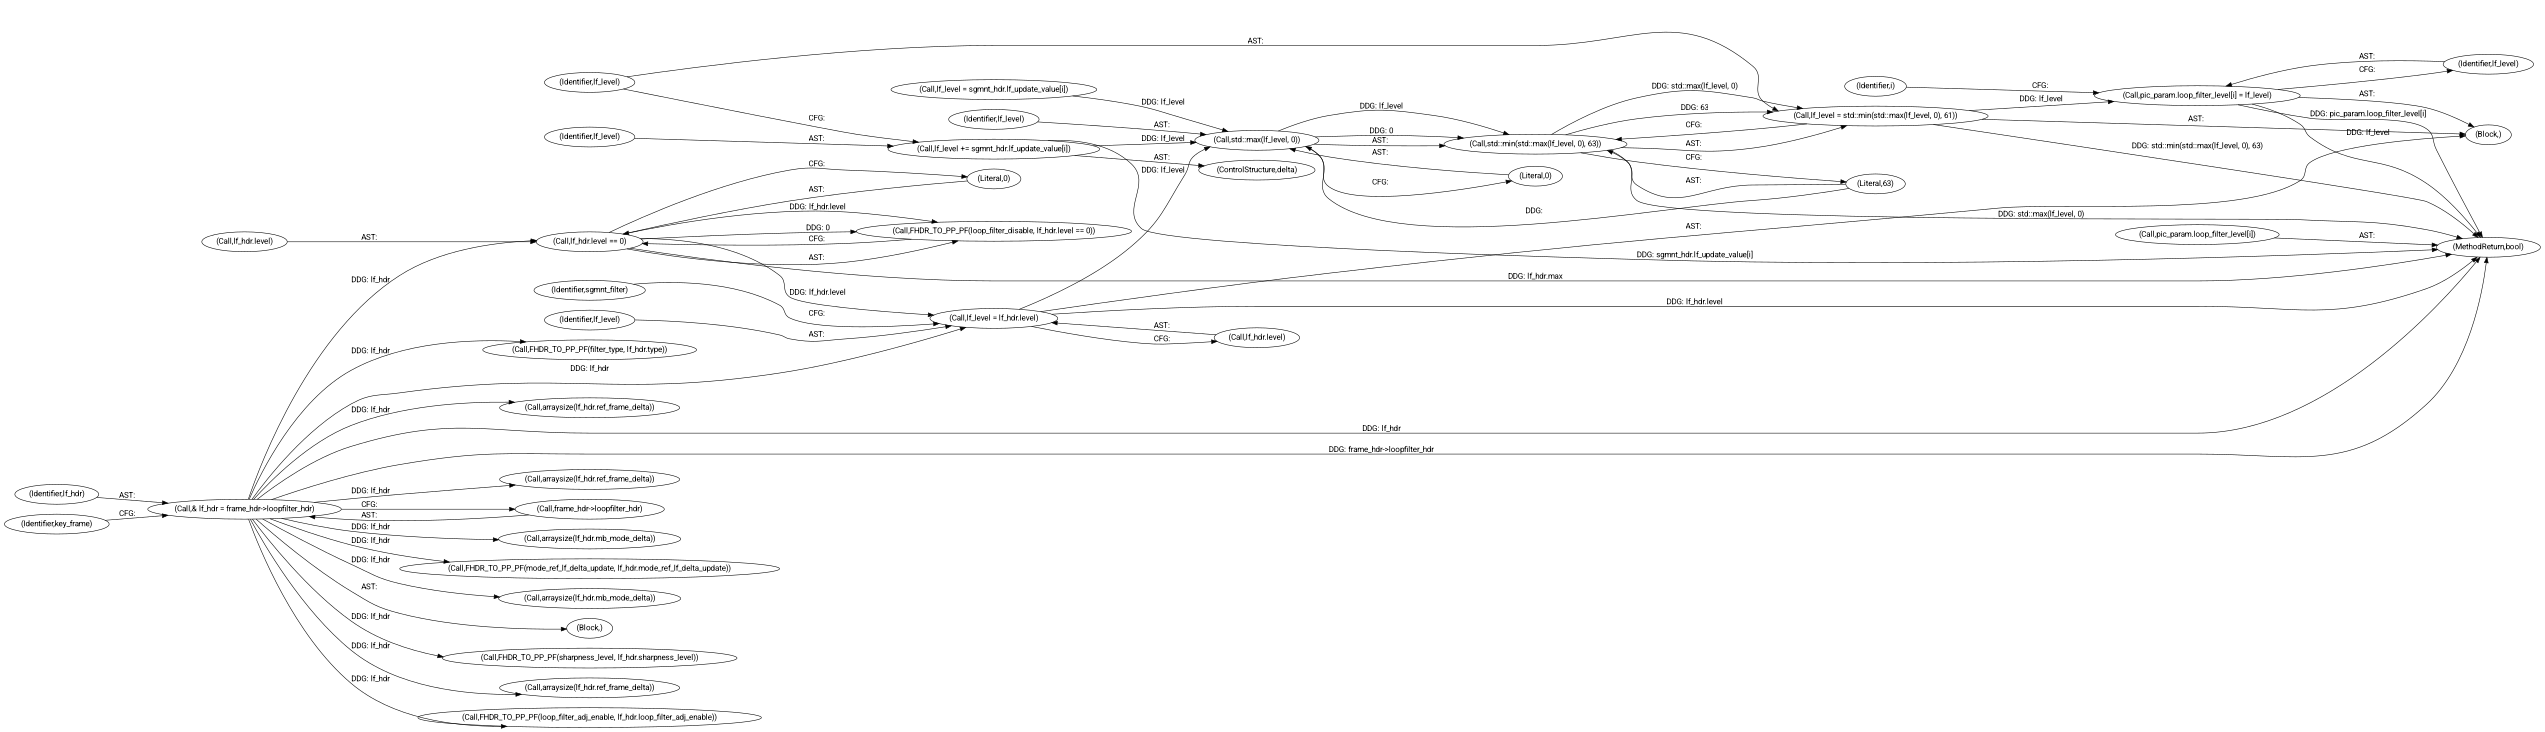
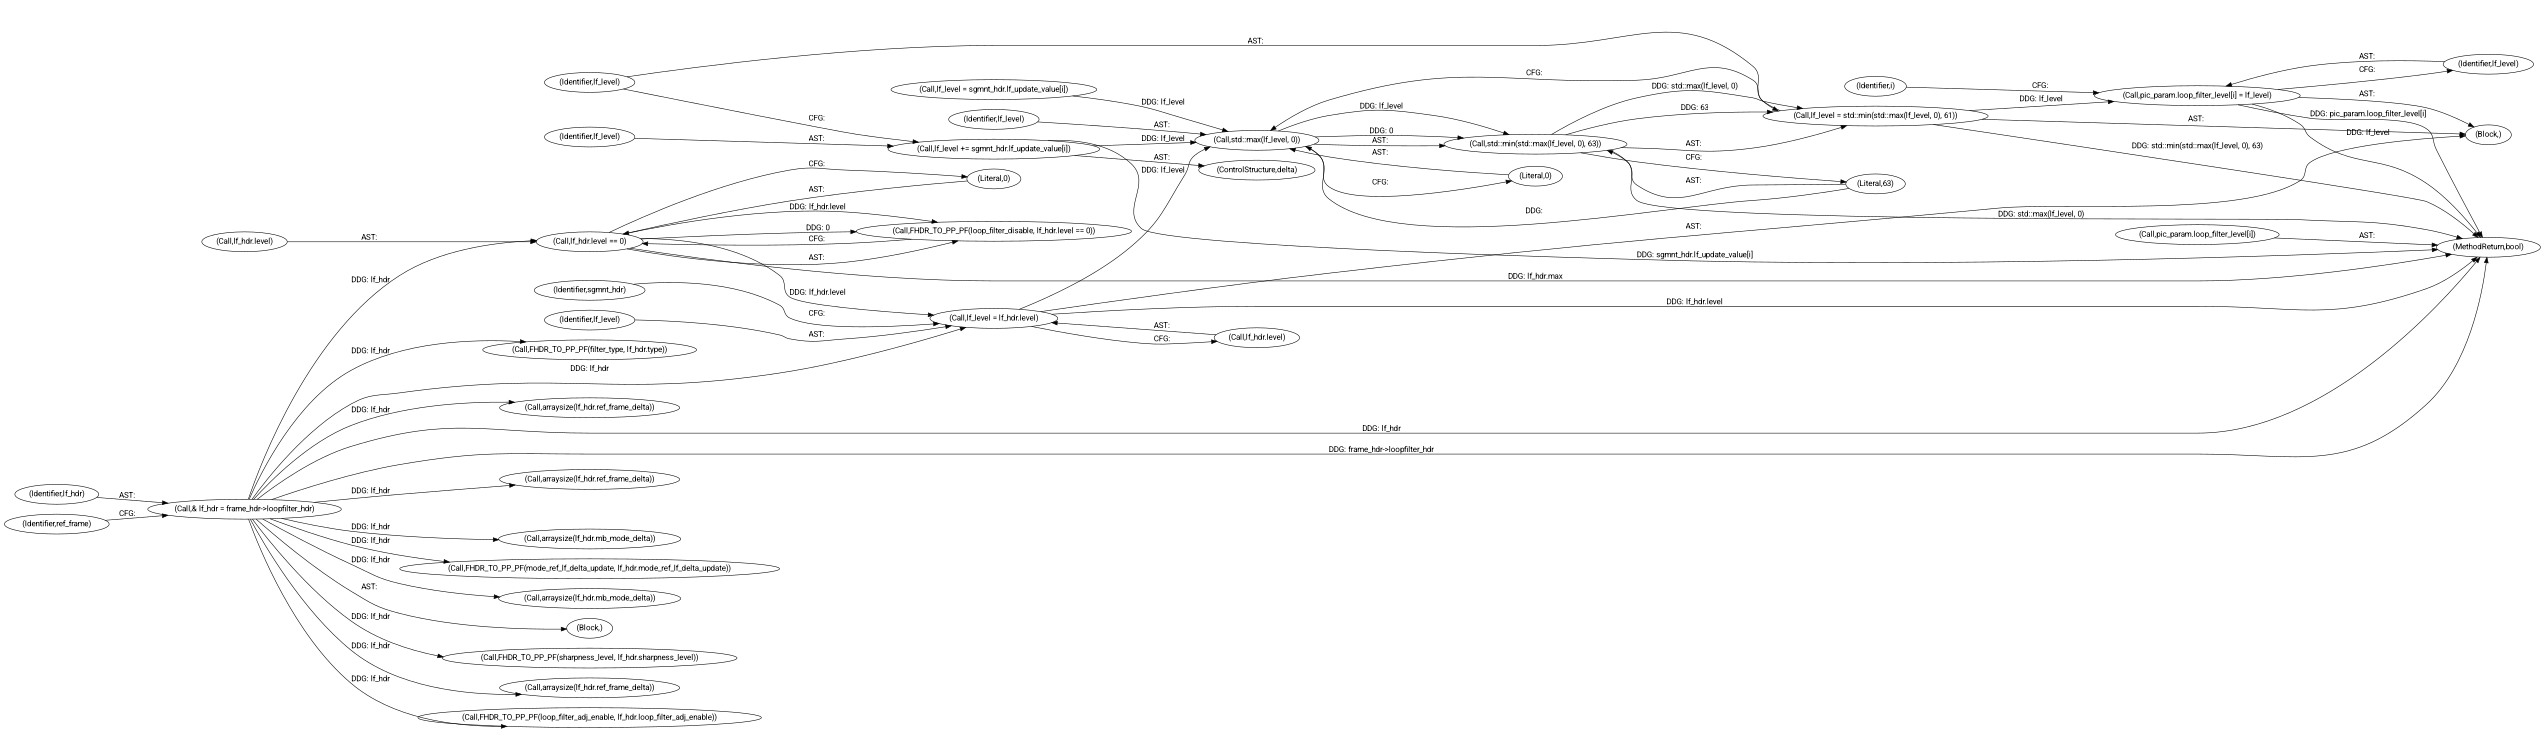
edge "(Call,lf_level = std::min(std::max(lf_level, 0), 61))" -> "(Call,std::min(std::max(lf_level, 0), 63))": now "(Call,lf_level = std::min(std::max(lf_level, 0), 61))" -> "(Call,std::max(lf_level, 0))"
node "(Identifier,sgmnt_filter)": label "(Identifier,sgmnt_filter)" -> "(Identifier,sgmnt_hdr)"
node "(Call,frame_hdr->loopfilter_hdr)": removed
node "(Identifier,key_frame)": label "(Identifier,key_frame)" -> "(Identifier,ref_frame)"
